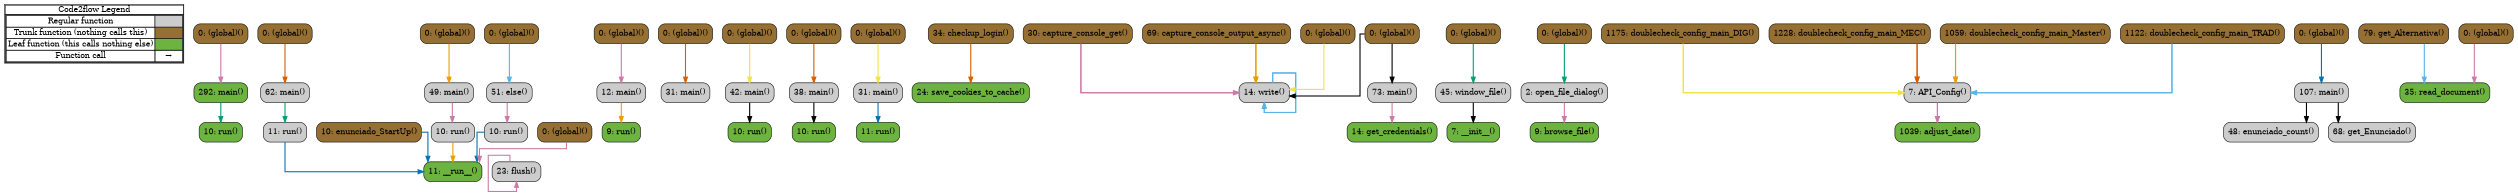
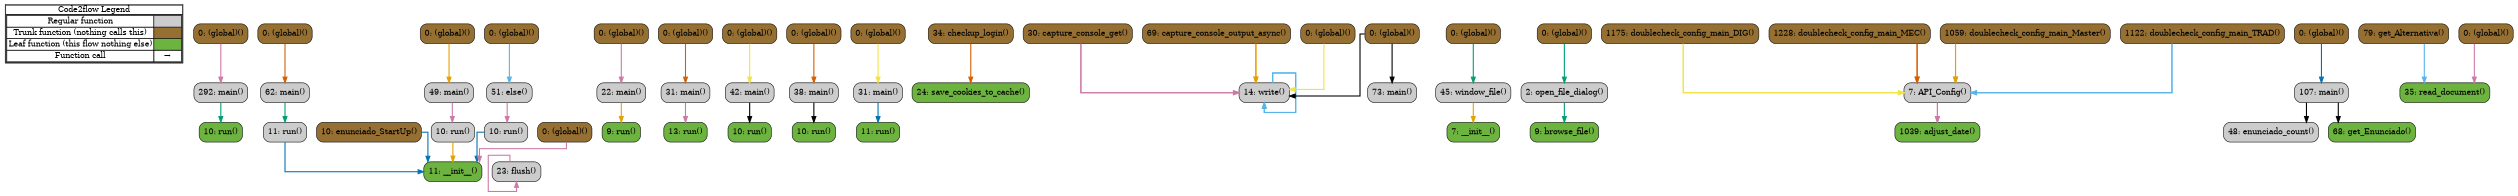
node "Code2flow Legend": text "Leaf function (this calls nothing else)" -> "Leaf function (this flow nothing else)"
node "292: main()": fillcolor #6db33f -> #cccccc
node "12: main()": label "12: main()" -> "22: main()"
edge "45: window_file()" -> "7: __init__()": color #000000 -> #e69f00
edge "2: open_file_dialog()" -> "9: browse_file()": color #cc79a7 -> #009e73
node "13: run()": added
node "14: get_credentials()": removed
node "68: get_Enunciado()": fillcolor #cccccc -> #6db33f
node "11: __run__()": label "11: __run__()" -> "11: __init__()"
